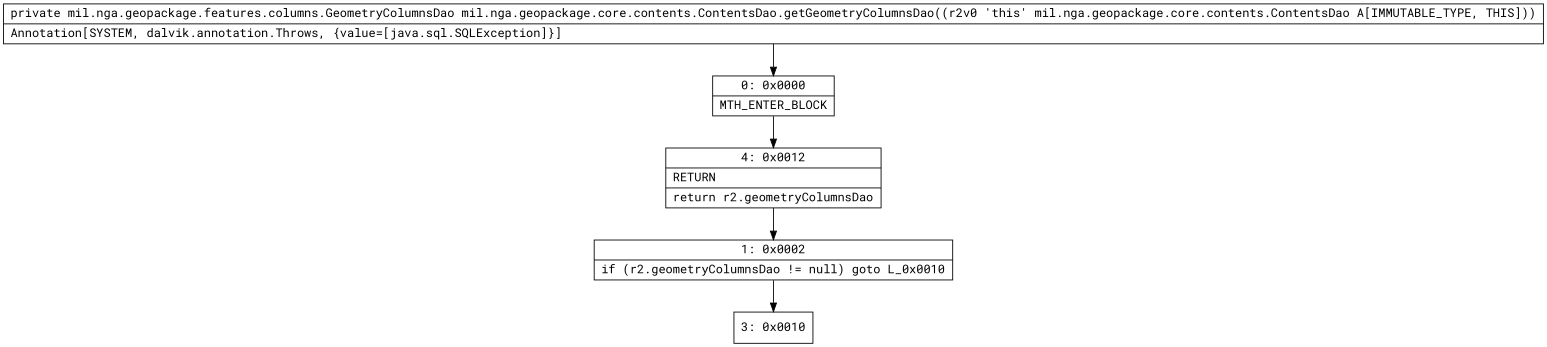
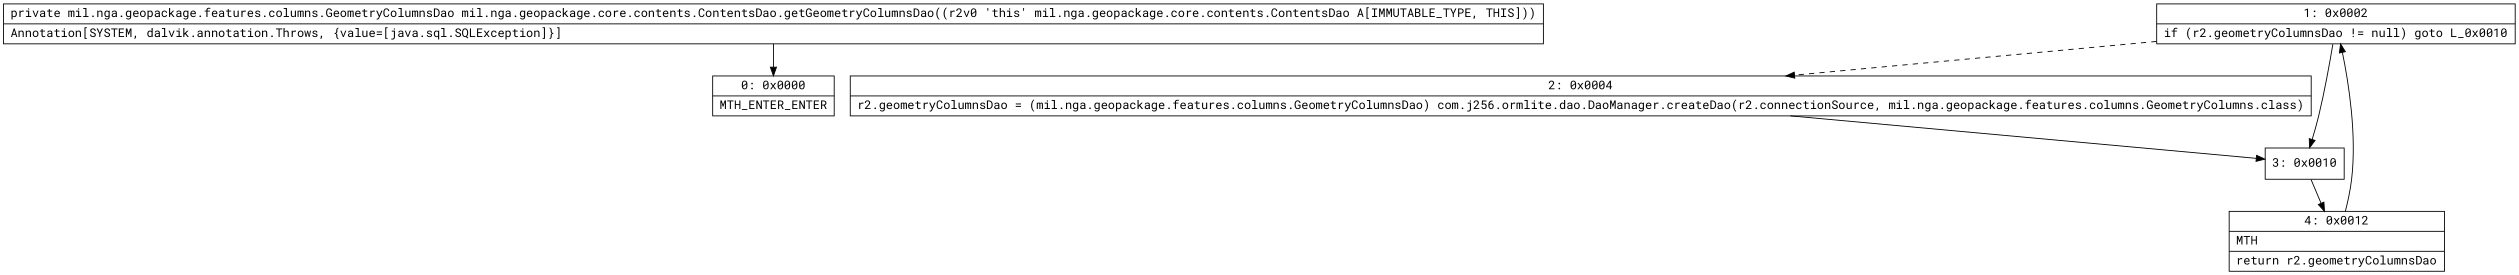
node "2: 0x0004": added
node "0: 0x0000": text "MTH_ENTER_BLOCK" -> "MTH_ENTER_ENTER"
edge "0: 0x0000" -> "4: 0x0012": now "3: 0x0010" -> "4: 0x0012"
node "4: 0x0012": text "RETURN" -> "MTH"
